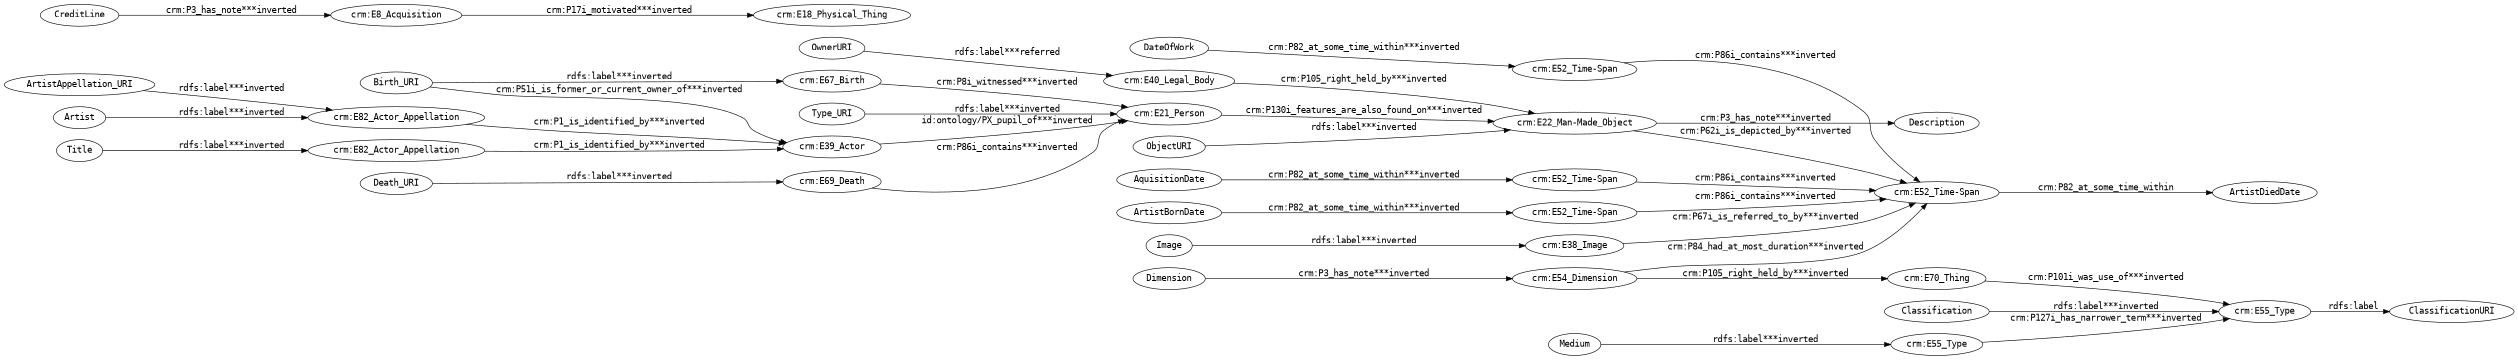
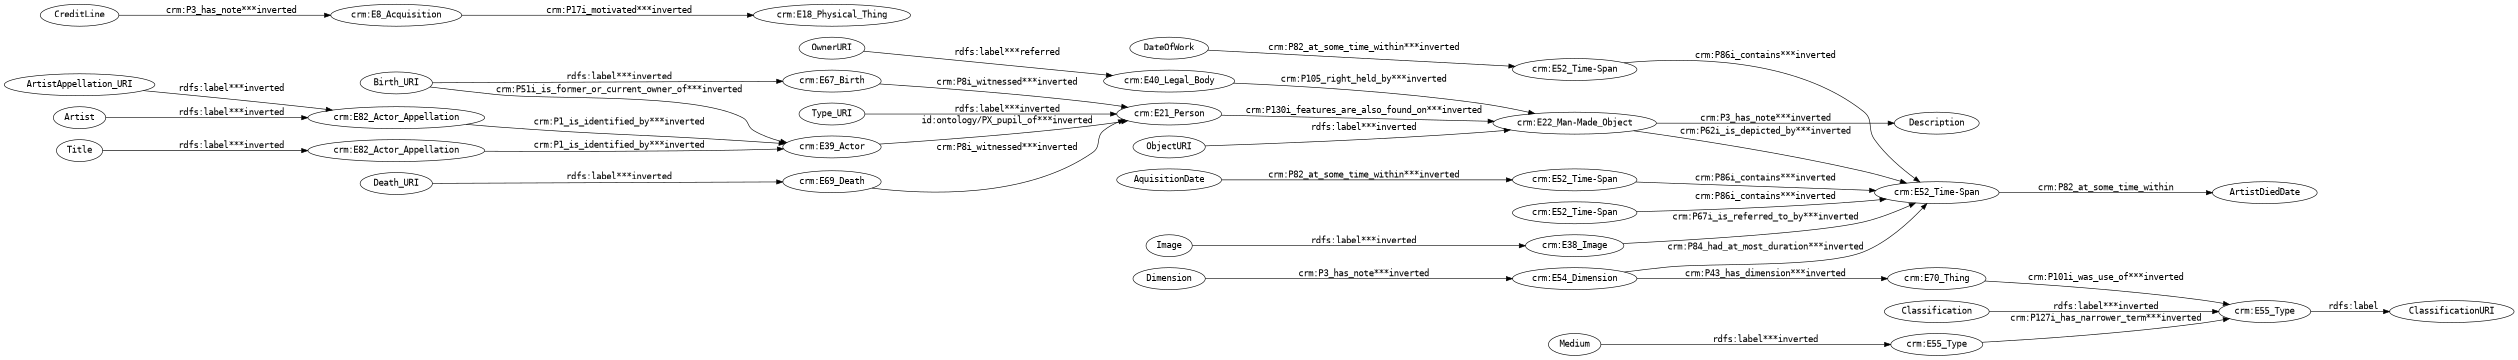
edge "crm:E69_Death" -> "crm:E21_Person": label "crm:P86i_contains***inverted" -> "crm:P8i_witnessed***inverted"
node "ArtistBornDate": removed
edge "crm:E54_Dimension" -> "crm:E70_Thing": label "crm:P105_right_held_by***inverted" -> "crm:P43_has_dimension***inverted"
